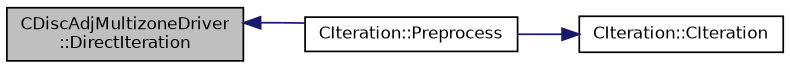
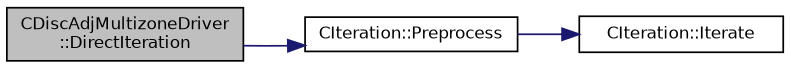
edge "CIteration::Preprocess" -> "CDiscAdjMultizoneDriver ::DirectIteration": reversed
node "CIteration::CIteration": label "CIteration::CIteration" -> "CIteration::Iterate"
